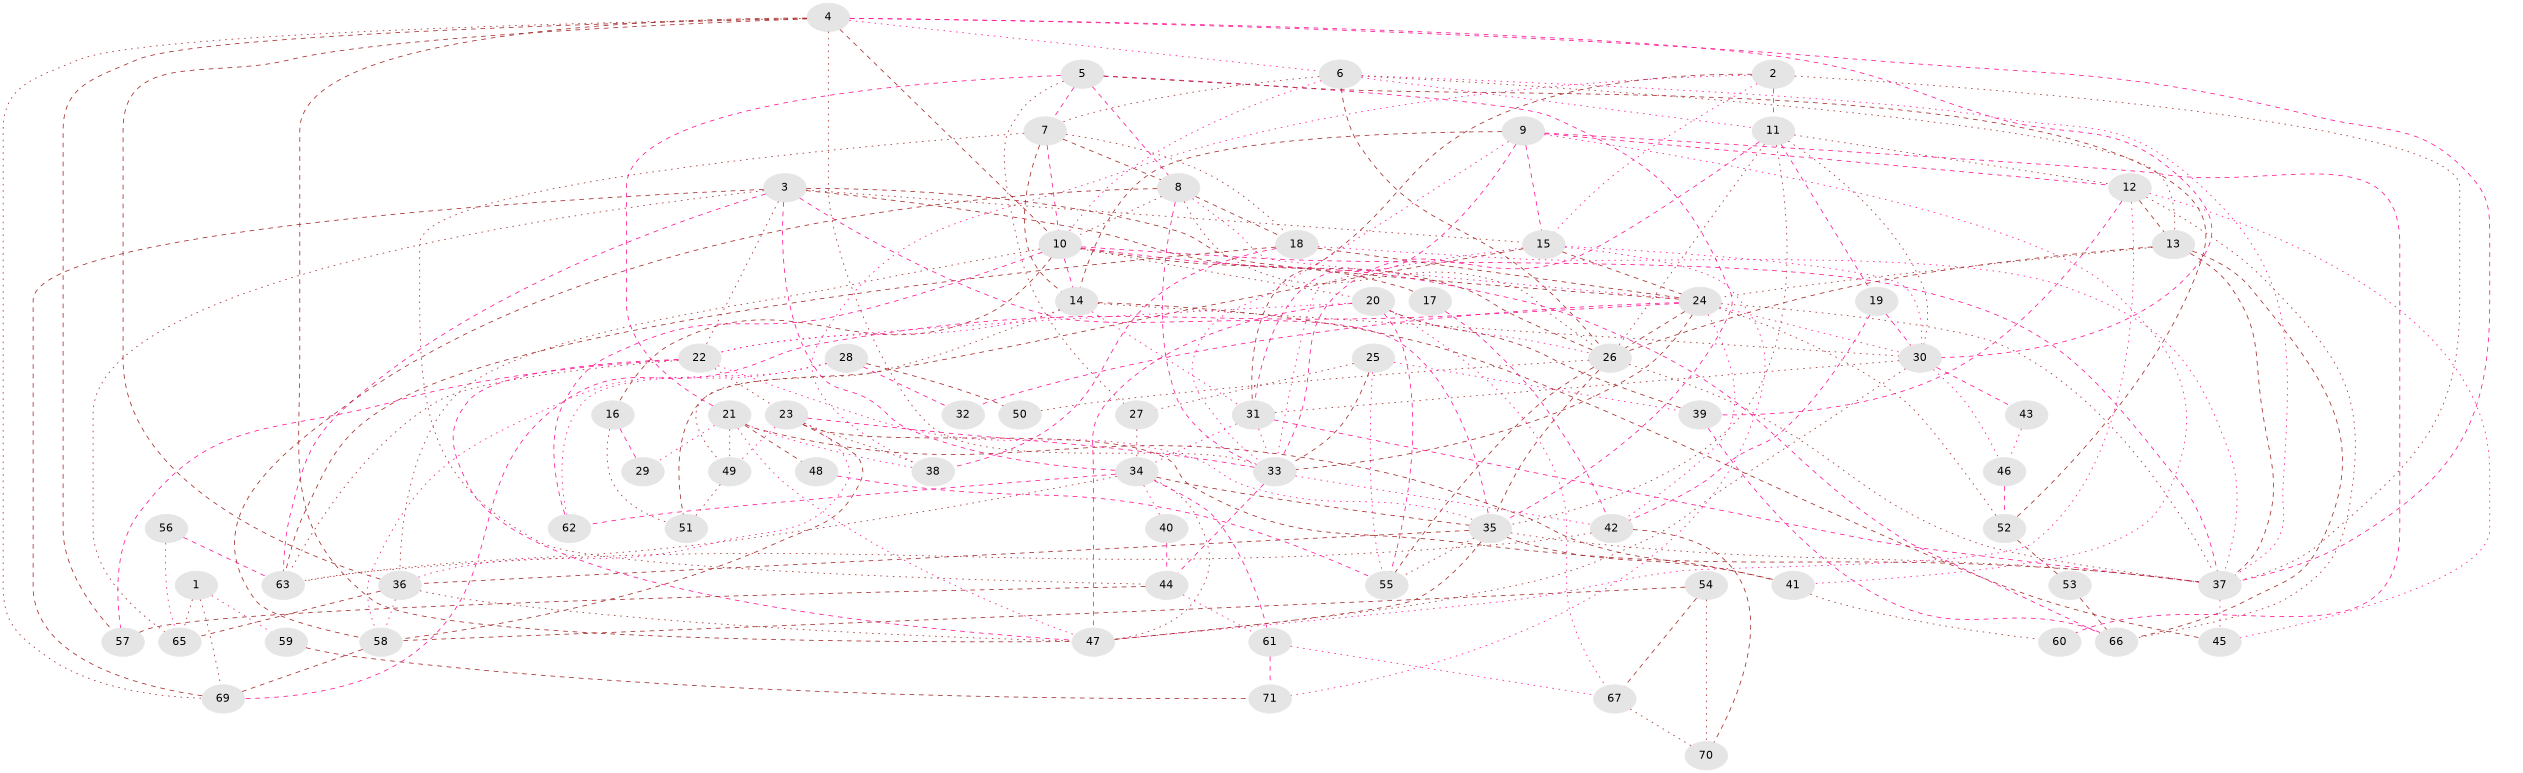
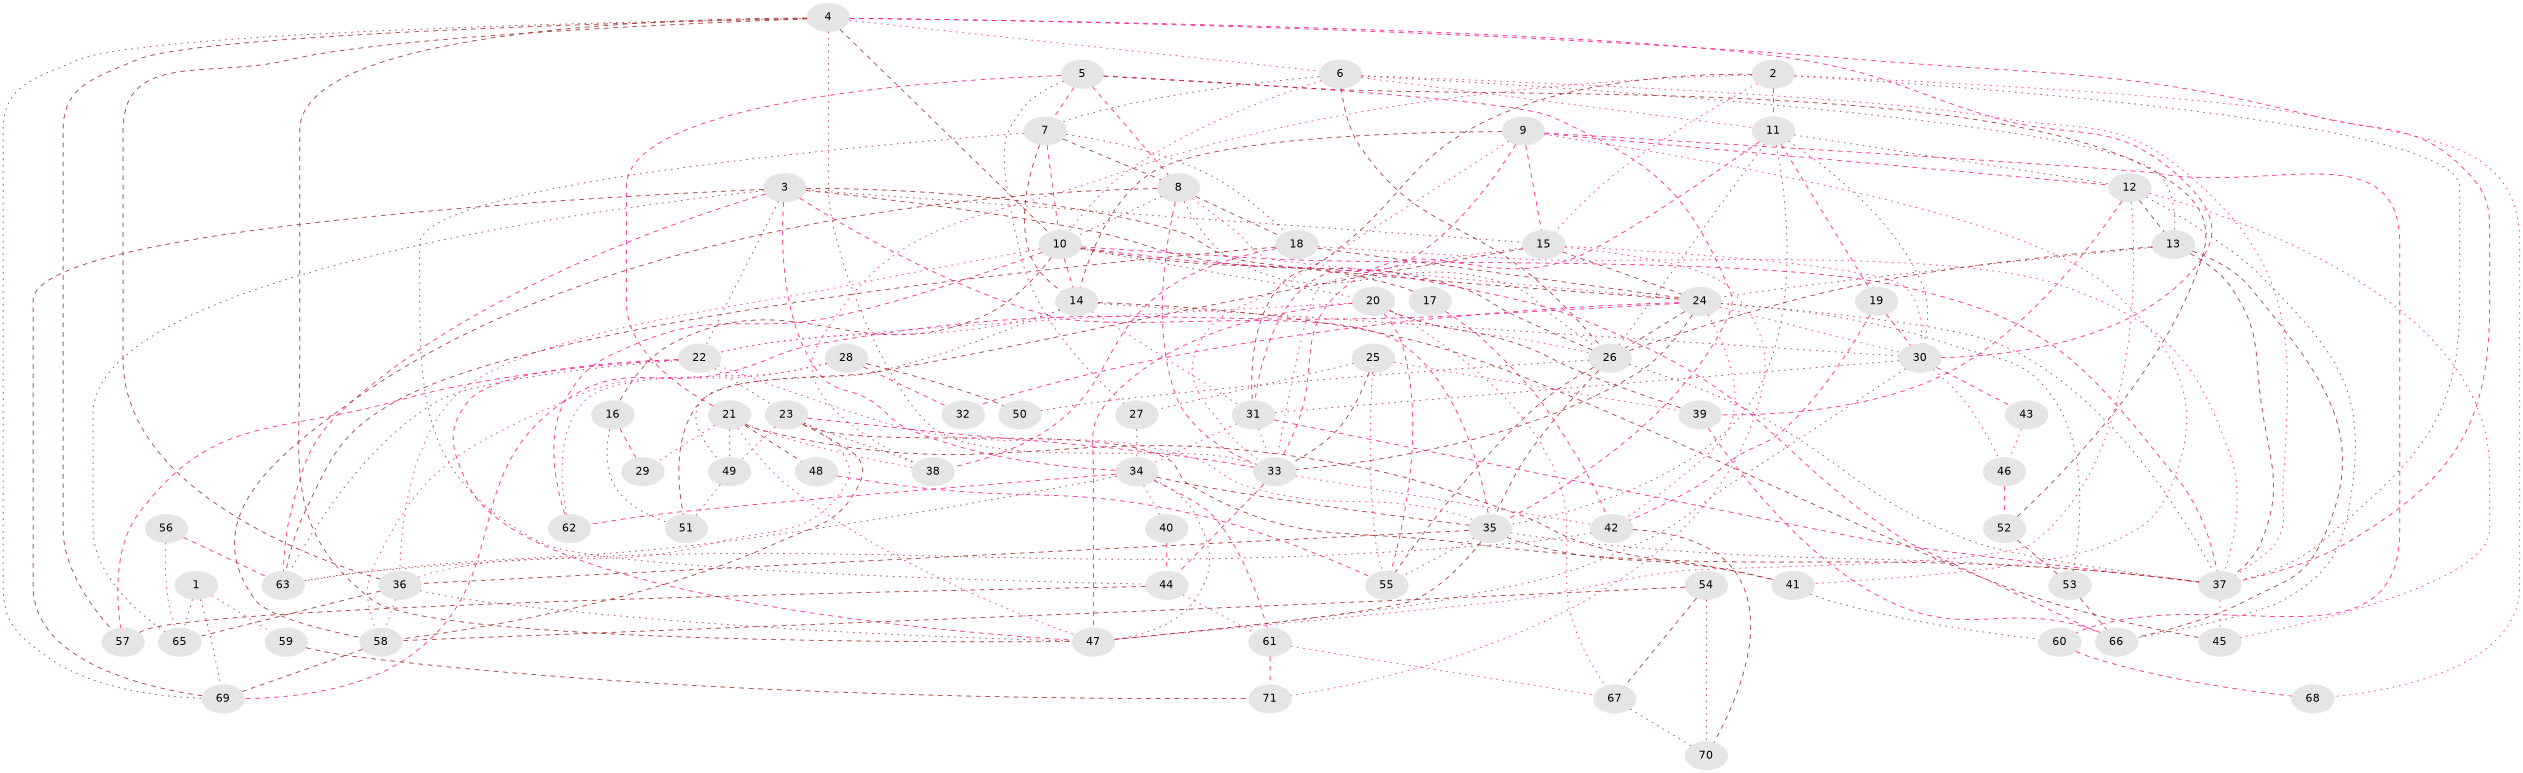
edge "10" -- "36": color brown -> deeppink
edge "24" -- "52": now "24" -- "53"
node "68": added
